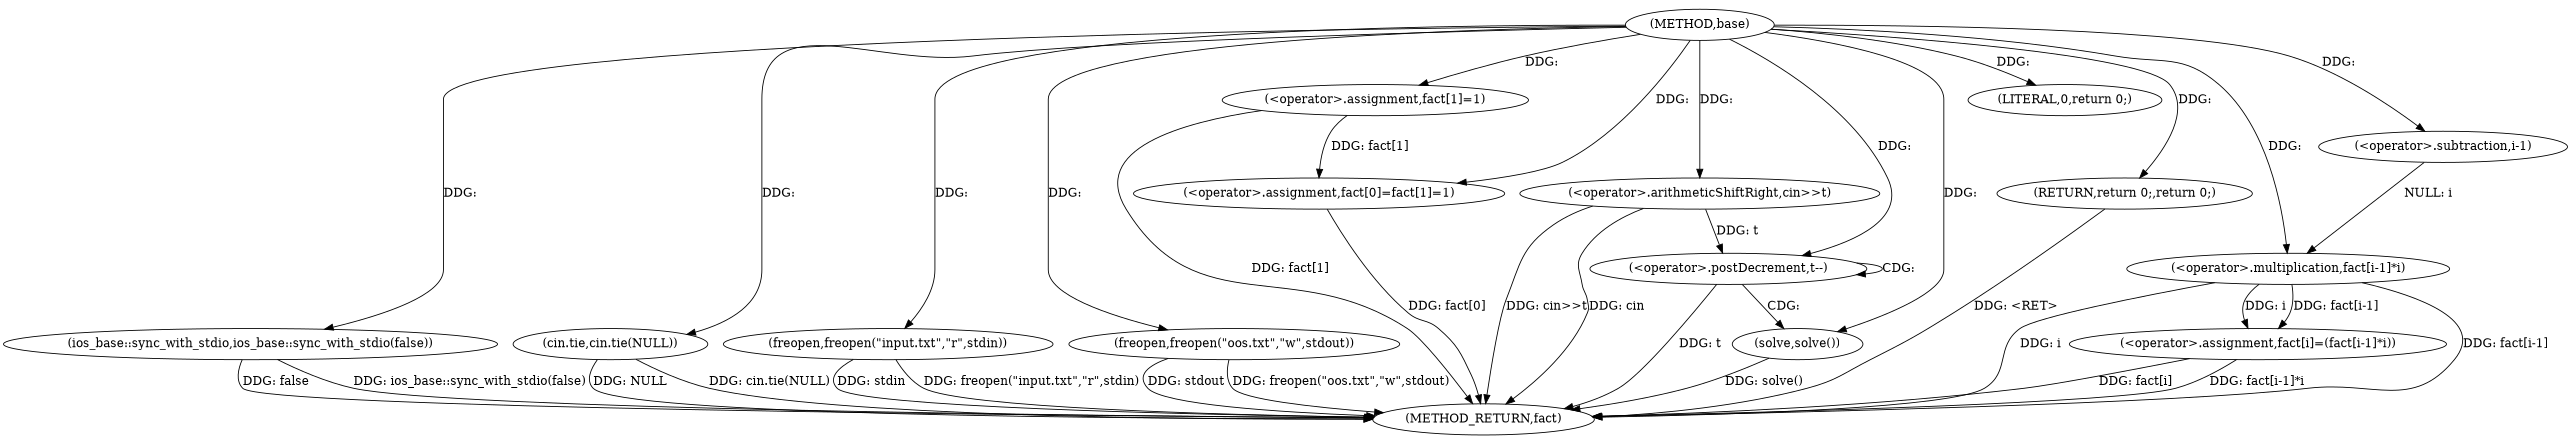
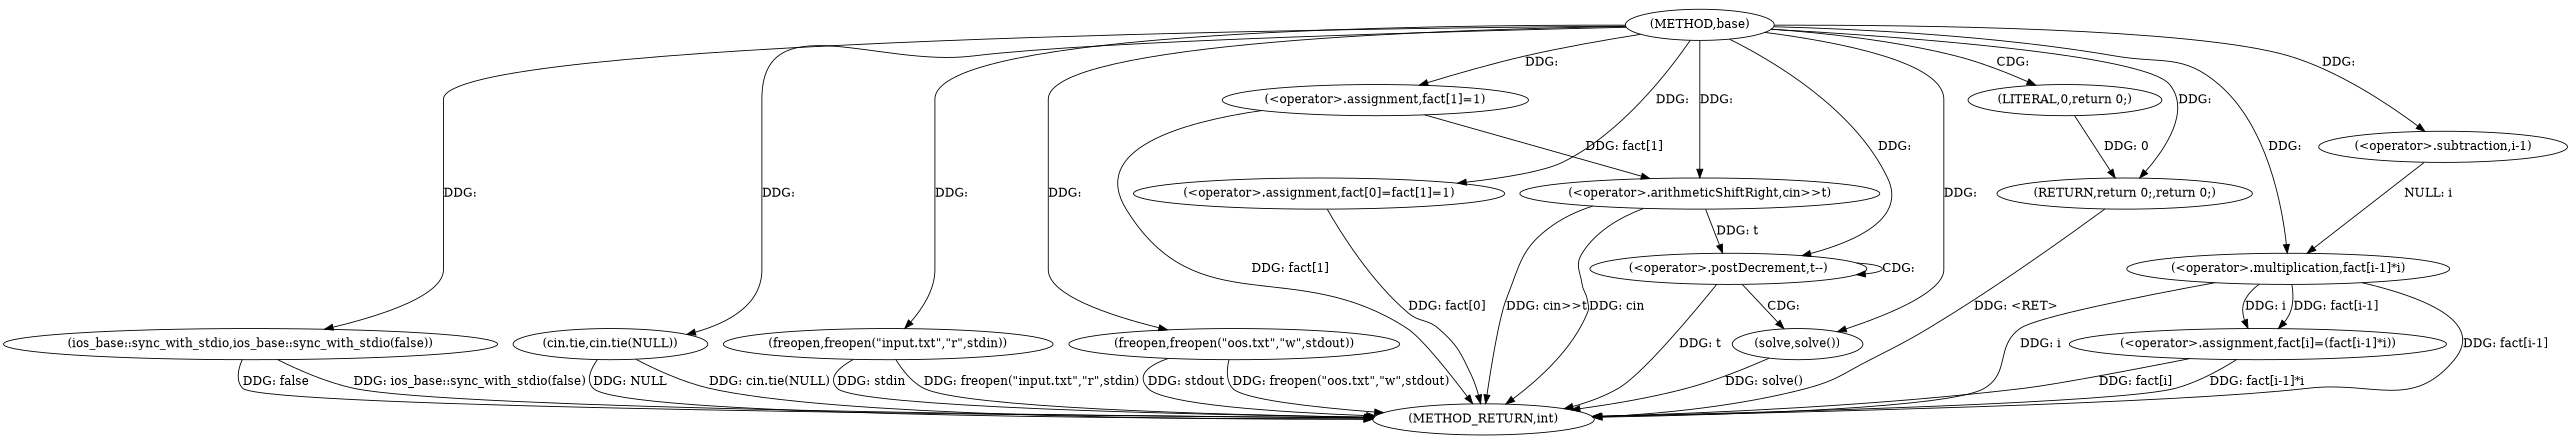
edge "(METHOD,base)" -> "(LITERAL,0,return 0;)": label "DDG: " -> "CDG: "
edge "(<operator>.assignment,fact[1]=1)" -> "(<operator>.assignment,fact[0]=fact[1]=1)": now "(<operator>.assignment,fact[1]=1)" -> "(<operator>.arithmeticShiftRight,cin>>t)"
edge "(LITERAL,0,return 0;)" -> "(RETURN,return 0;,return 0;)": added, label "DDG: 0"
node "(METHOD_RETURN,fact)": label "(METHOD_RETURN,fact)" -> "(METHOD_RETURN,int)"
